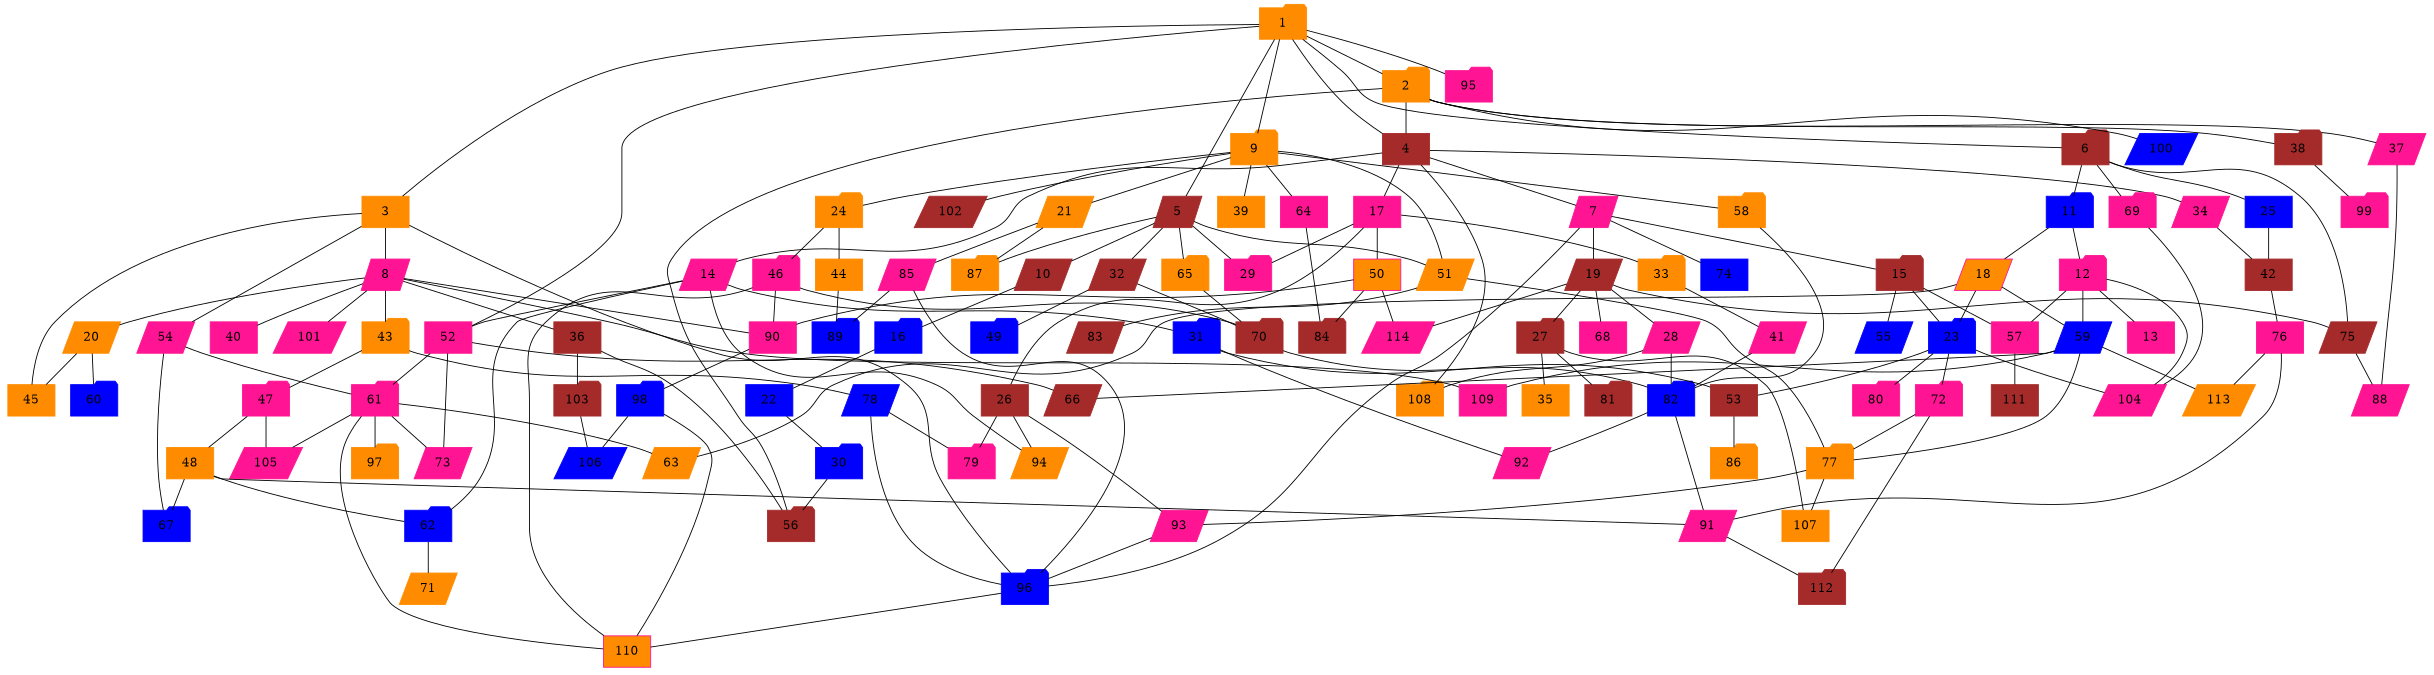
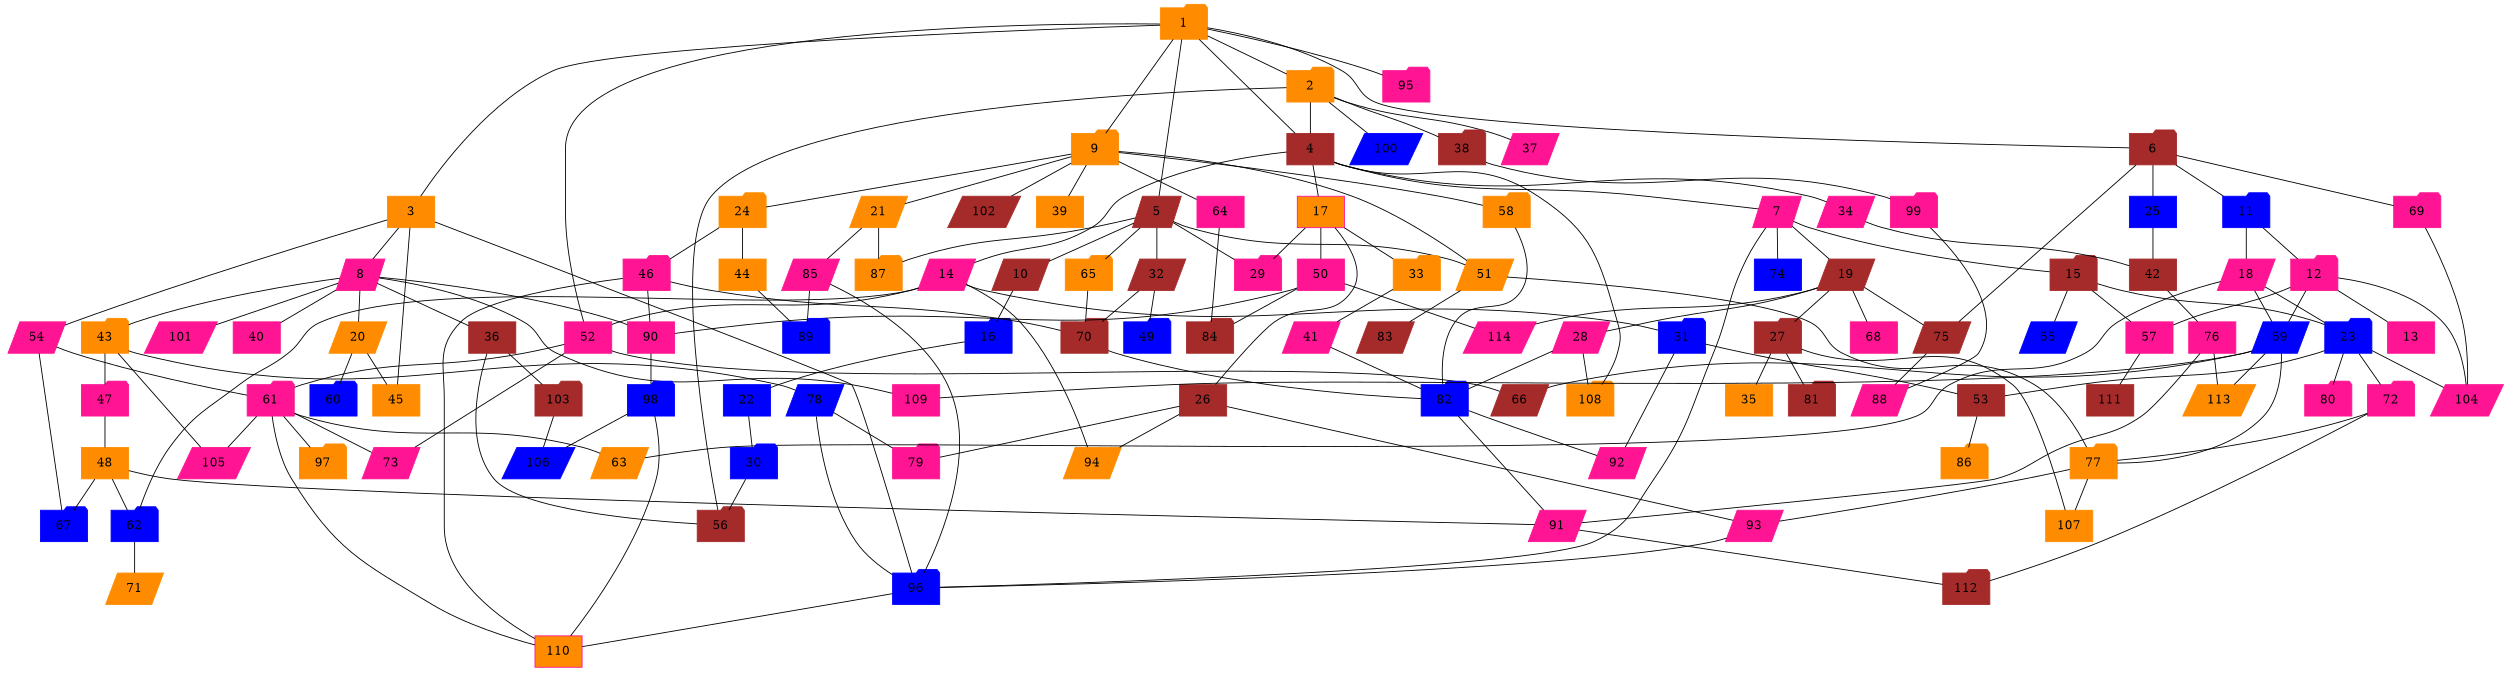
node "17": fillcolor deeppink -> darkorange
node "50": fillcolor darkorange -> deeppink
node "18": fillcolor darkorange -> deeppink
edge "37" -- "88": now "99" -- "88"
edge "47" -- "105": now "43" -- "105"
